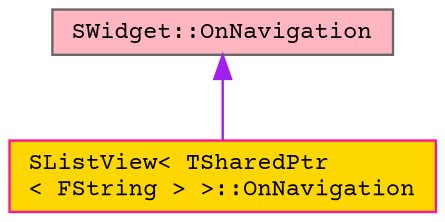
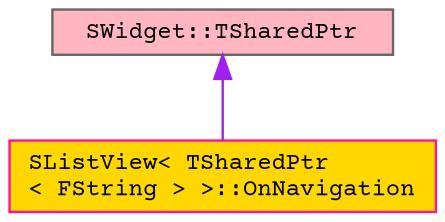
node "SWidget::OnNavigation": label "SWidget::OnNavigation" -> "SWidget::TSharedPtr"
